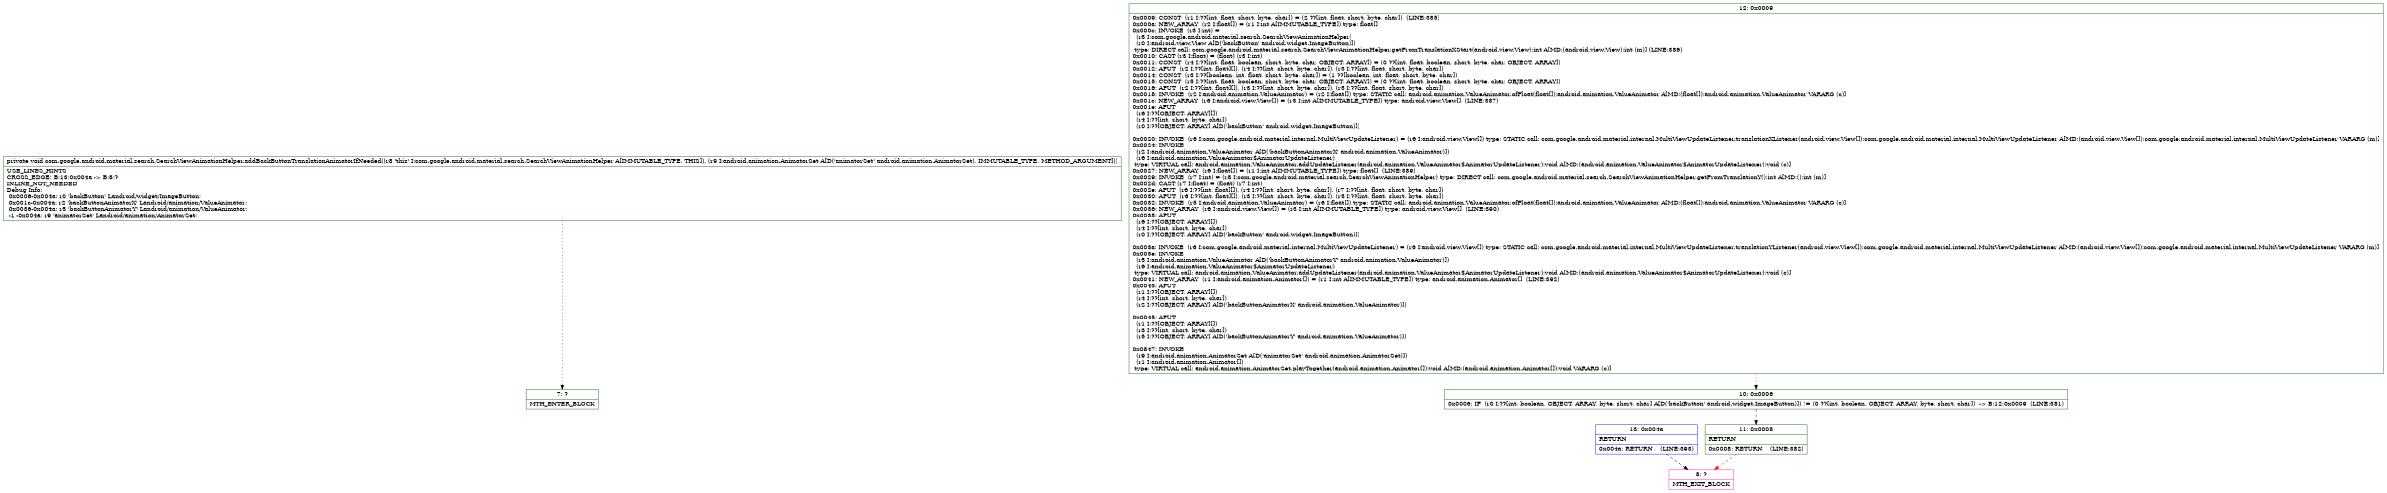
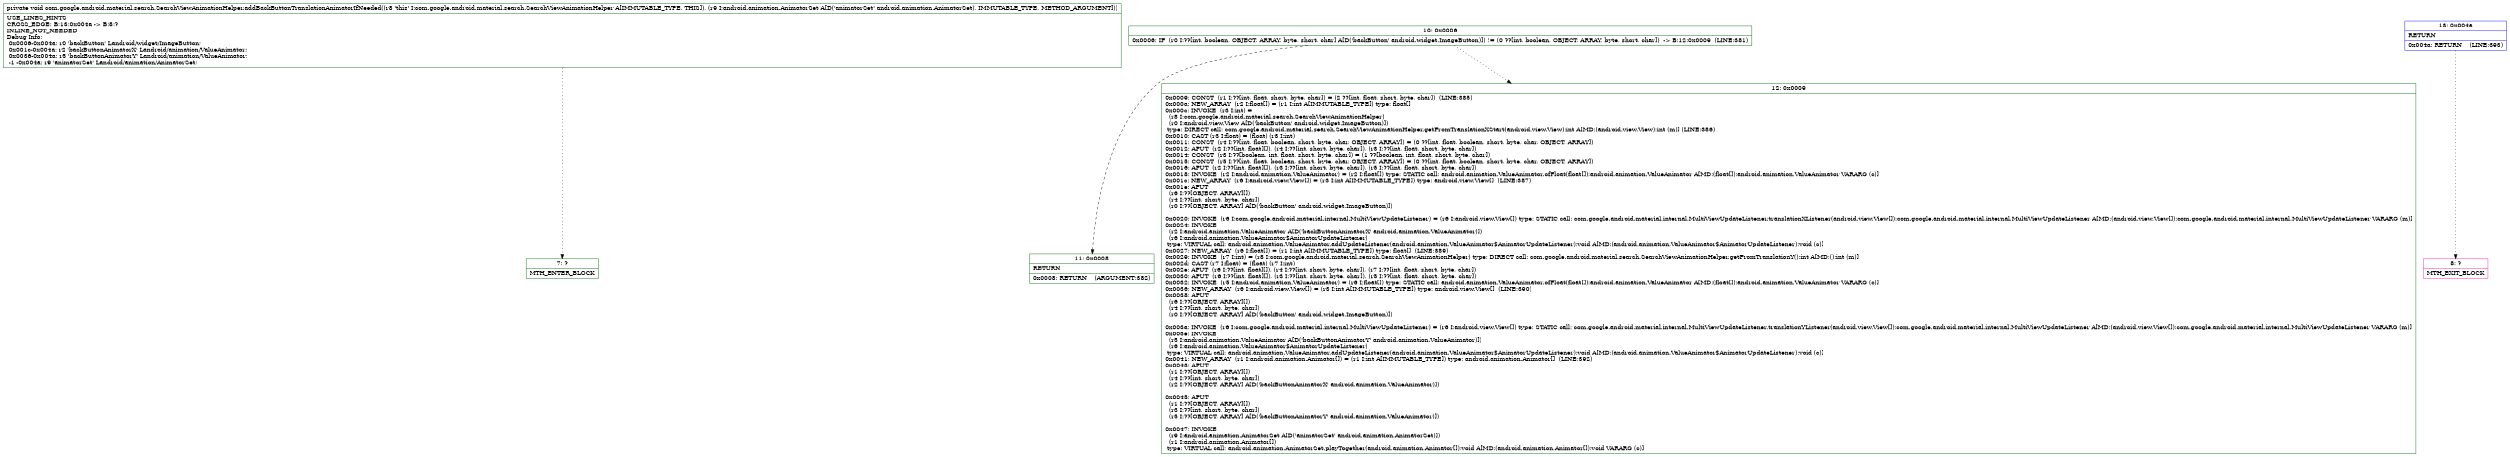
node "12: 0x0009": text "0x0847: INVOKE" -> "0x0047: INVOKE"
edge "12: 0x0009" -> "10: 0x0006": reversed
node "11: 0x0008": text "0x0008: RETURN    (LINE:382)" -> "0x0008: RETURN    (ARGUMENT:382)"
edge "13: 0x004a" -> "8: ?": style dashed -> dotted
edge "11: 0x0008" -> "8: ?": removed
